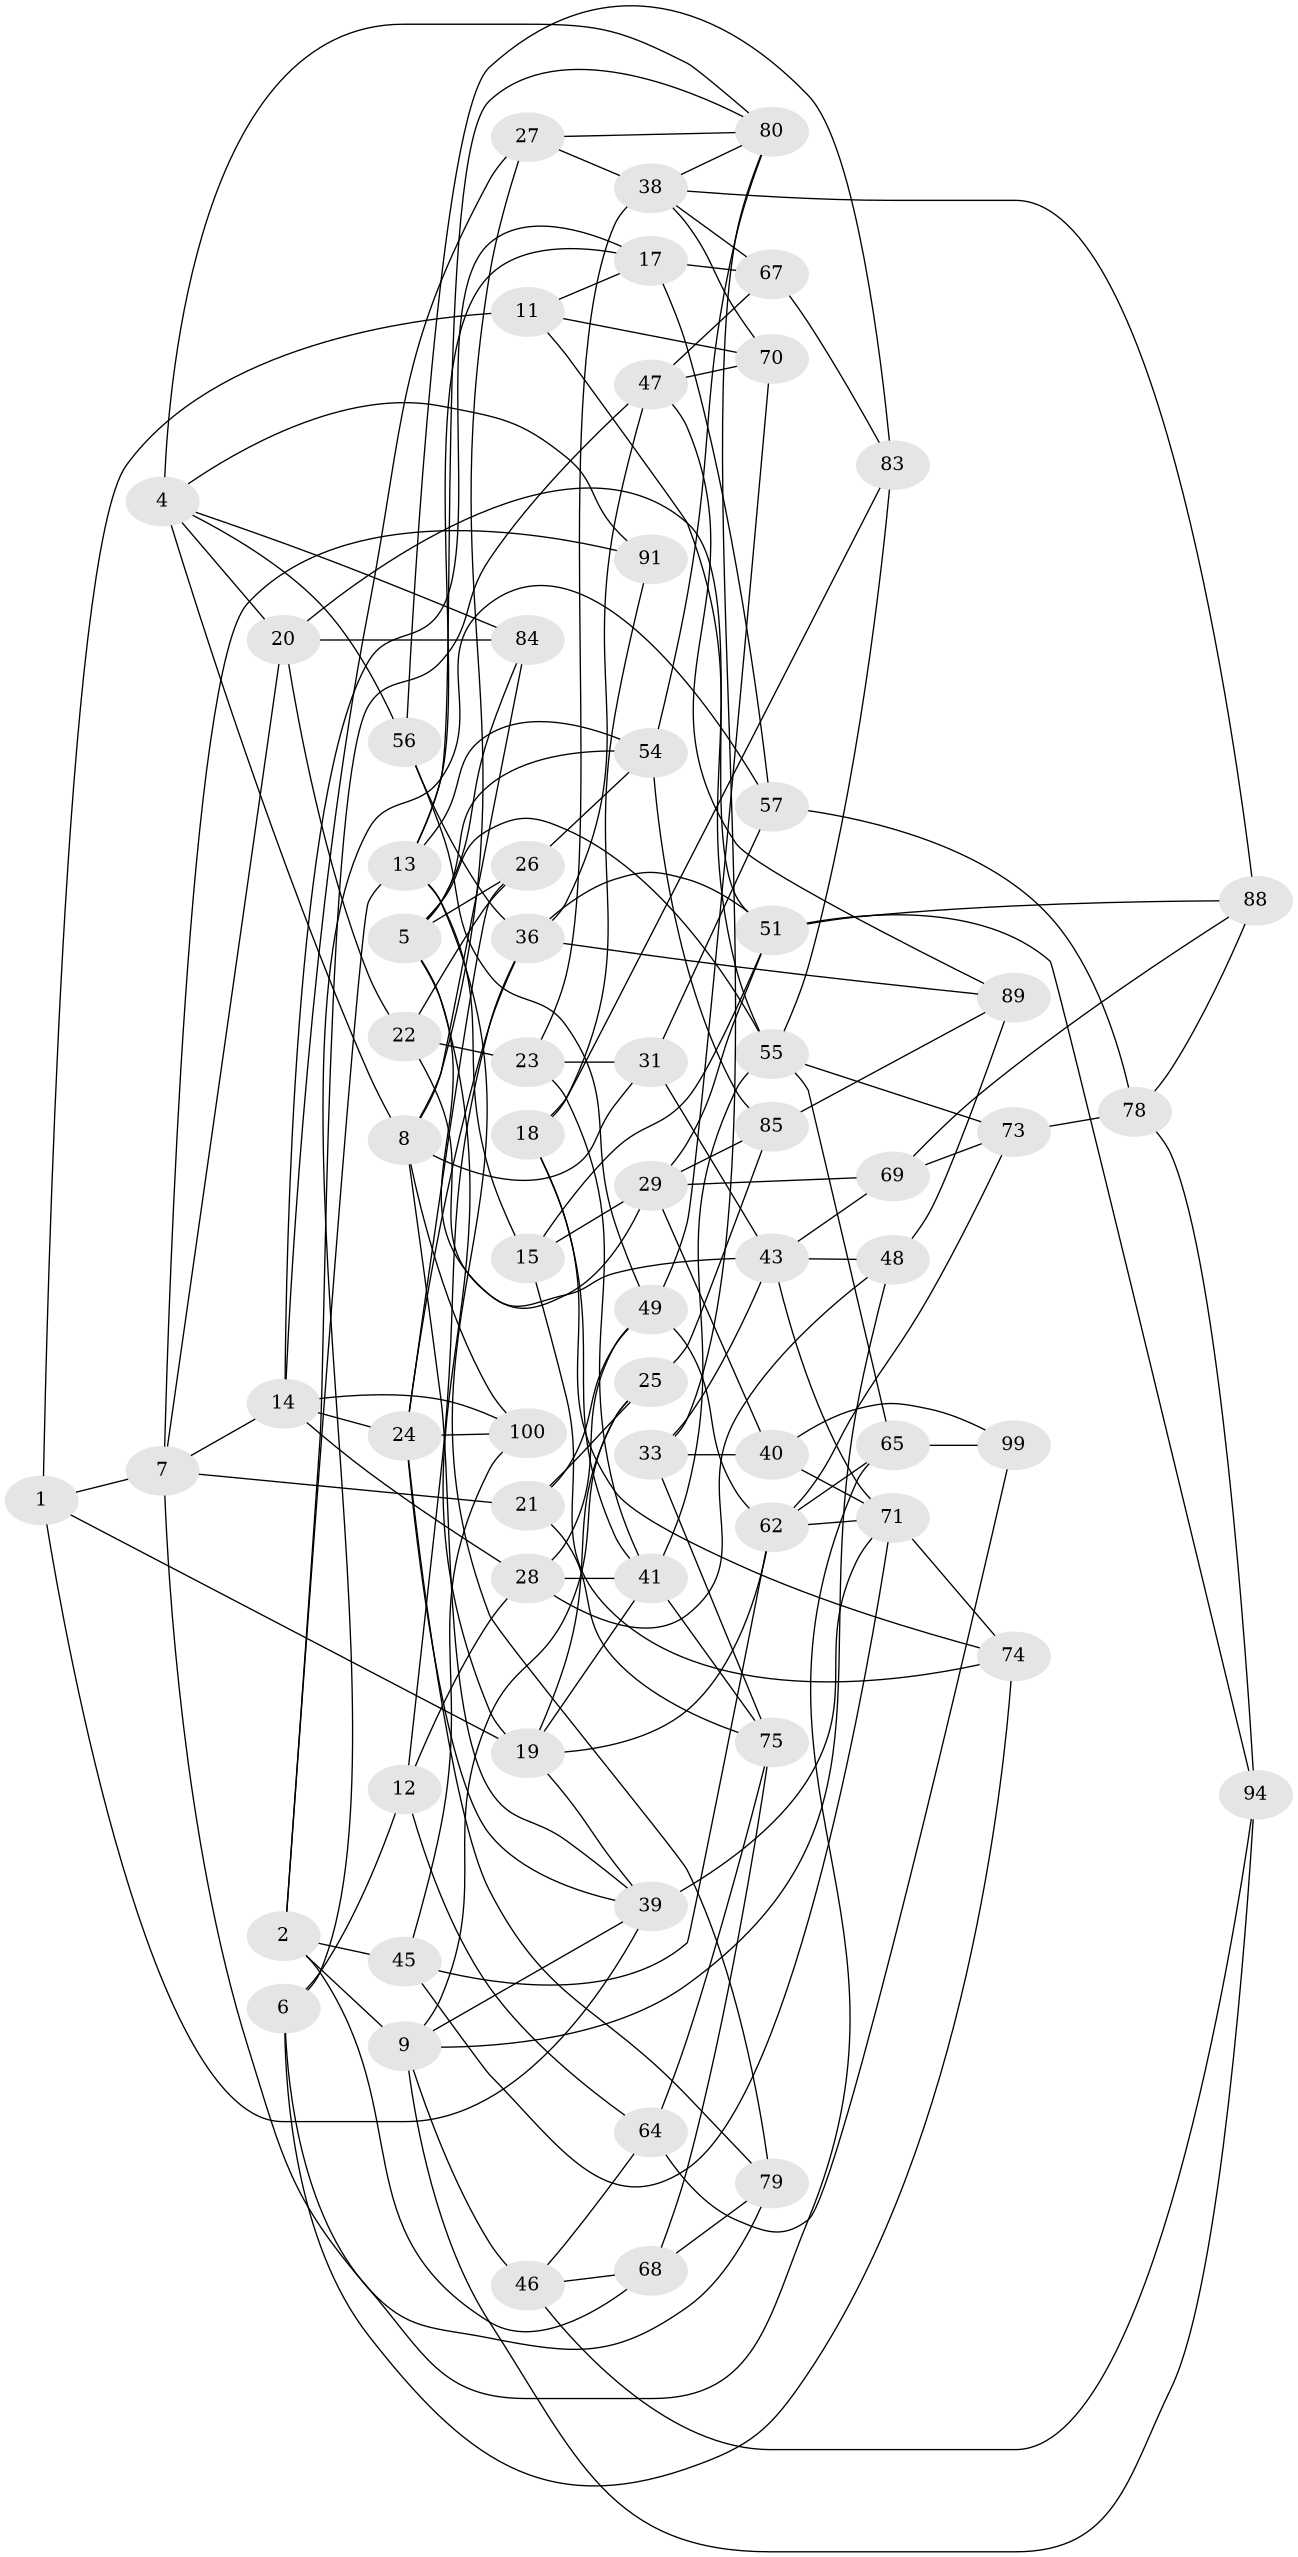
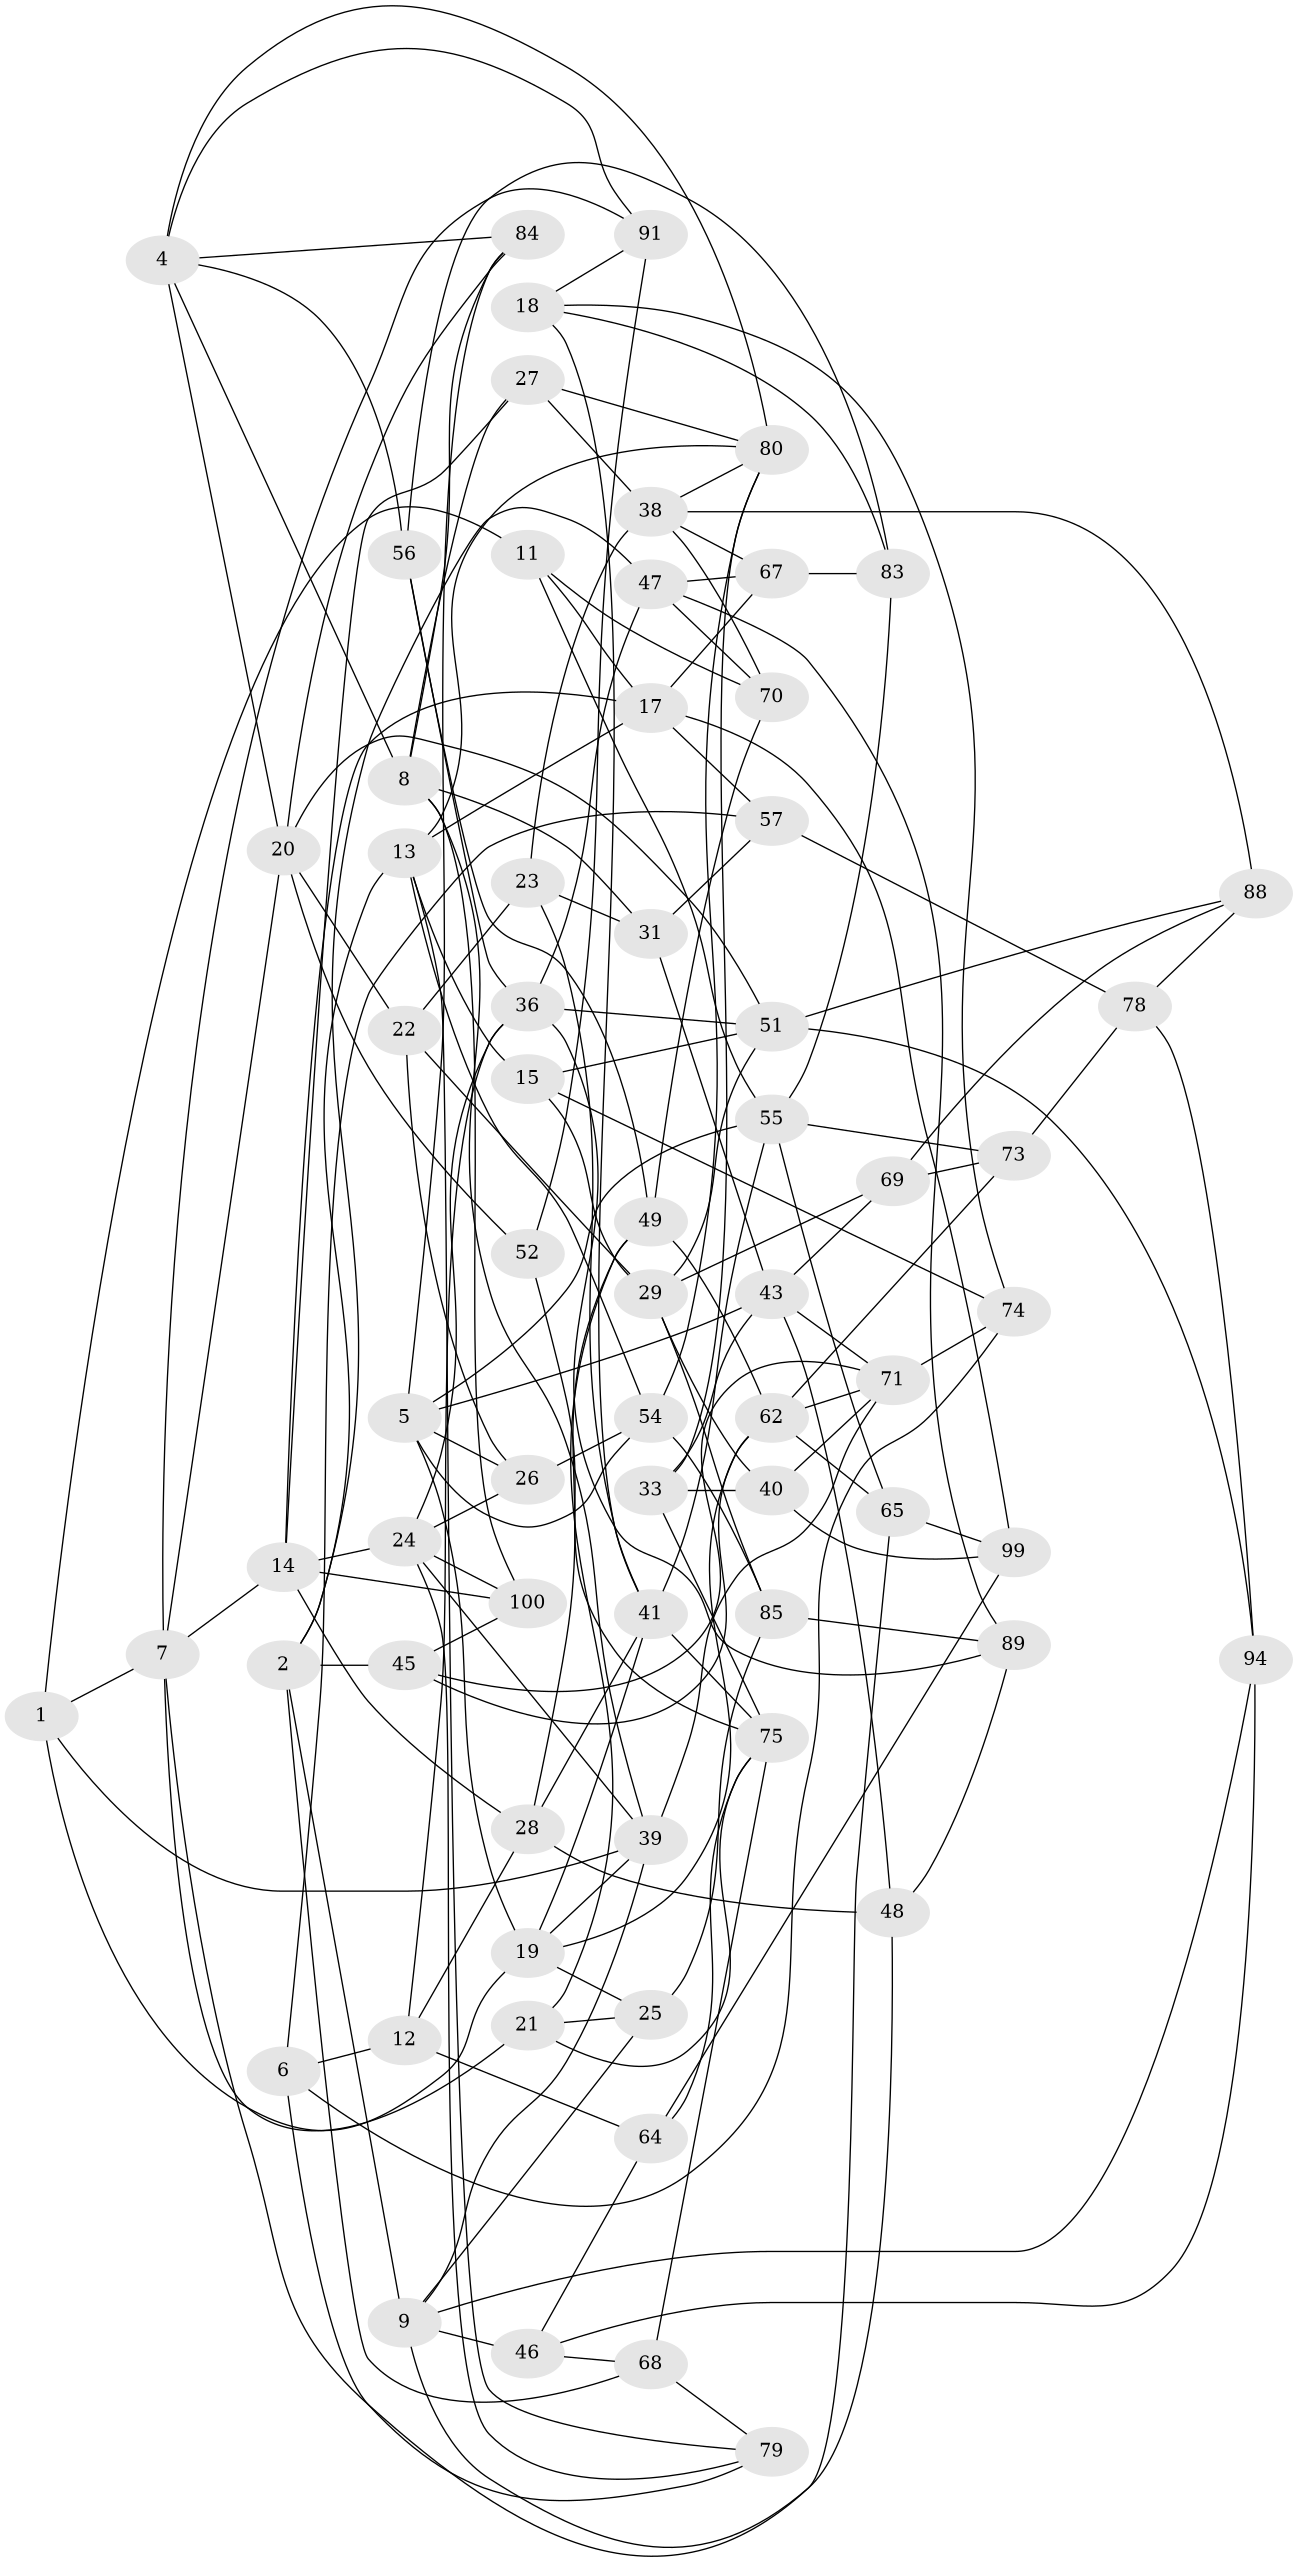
edge "17" -- "99": added
node "52": added
